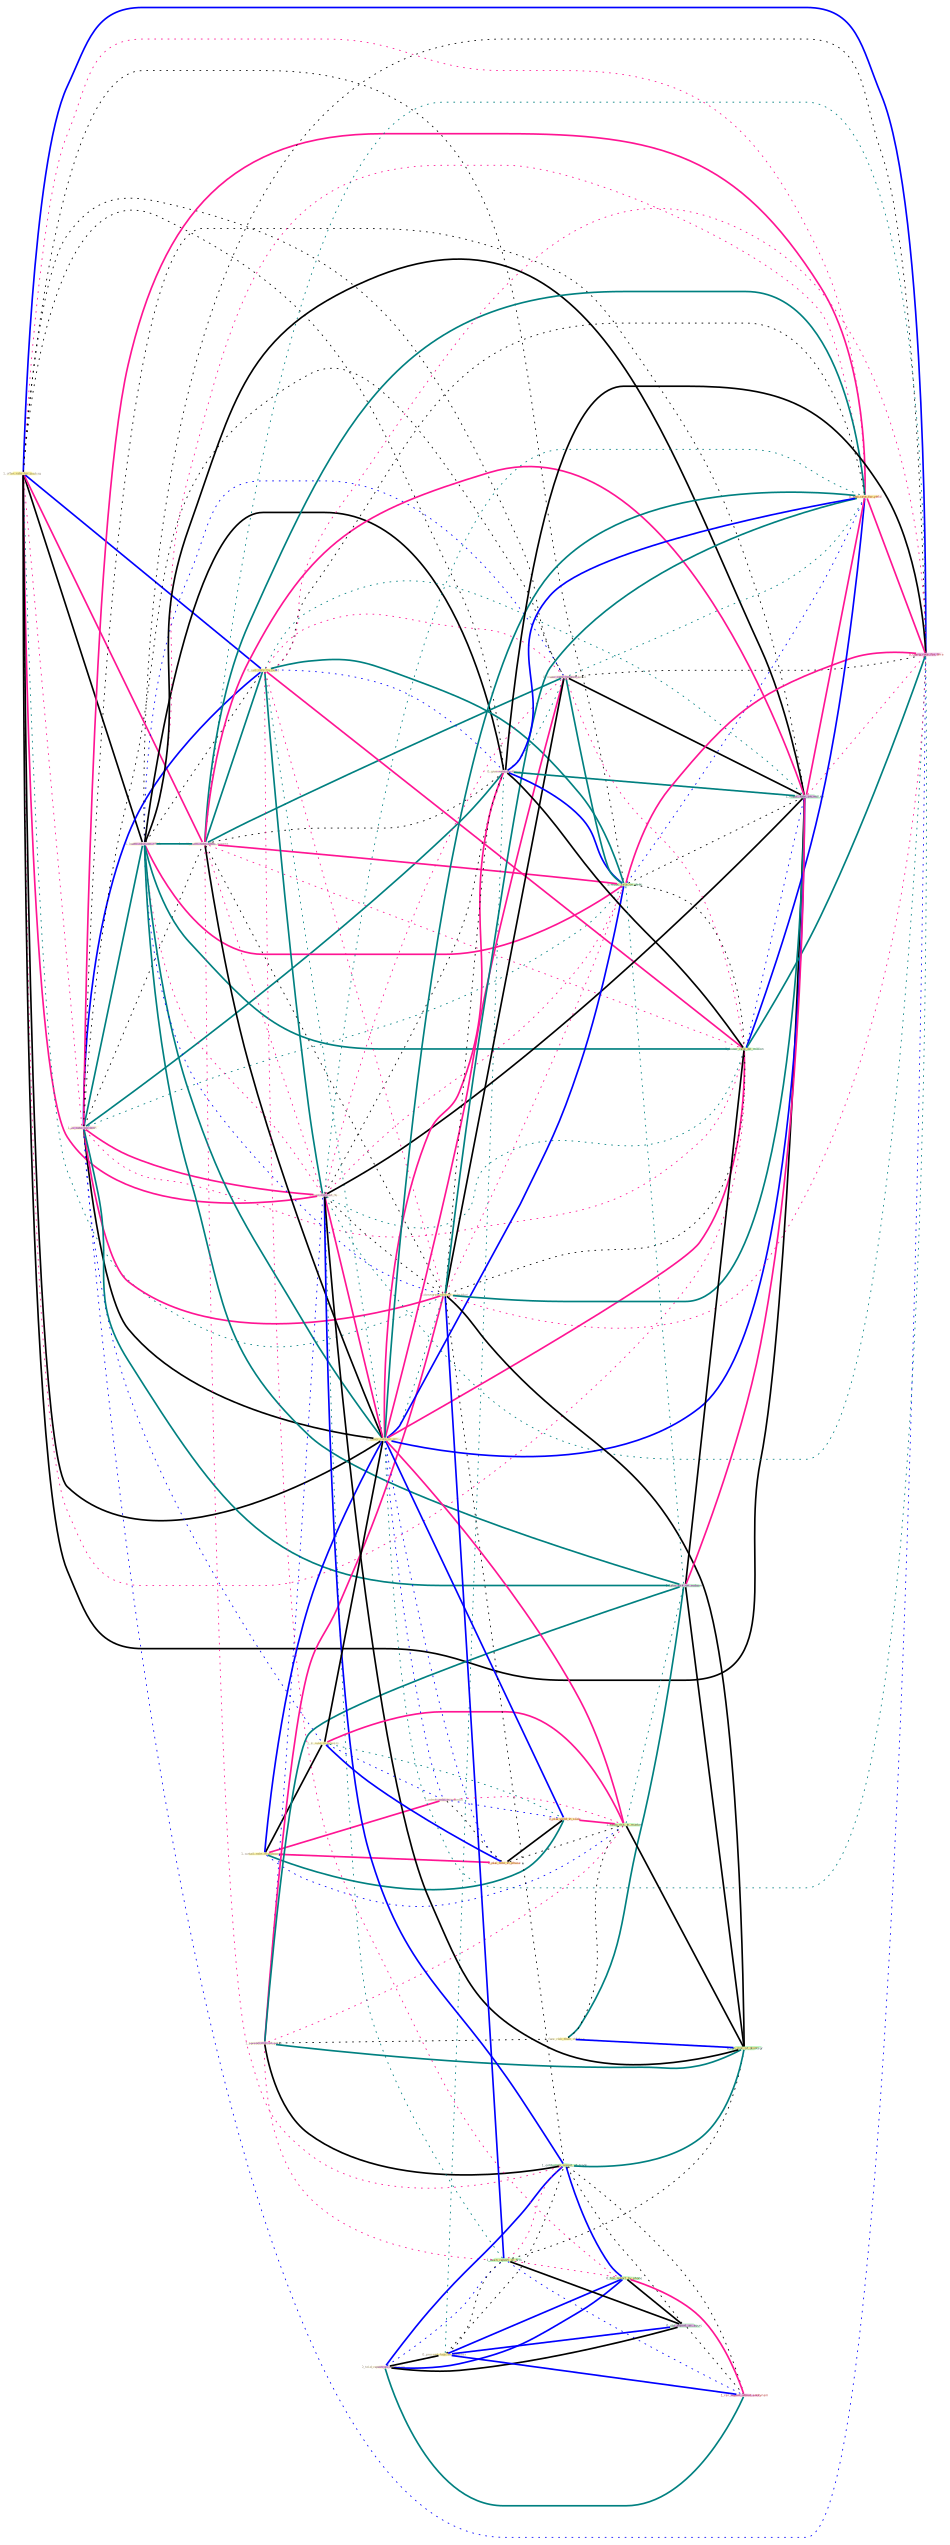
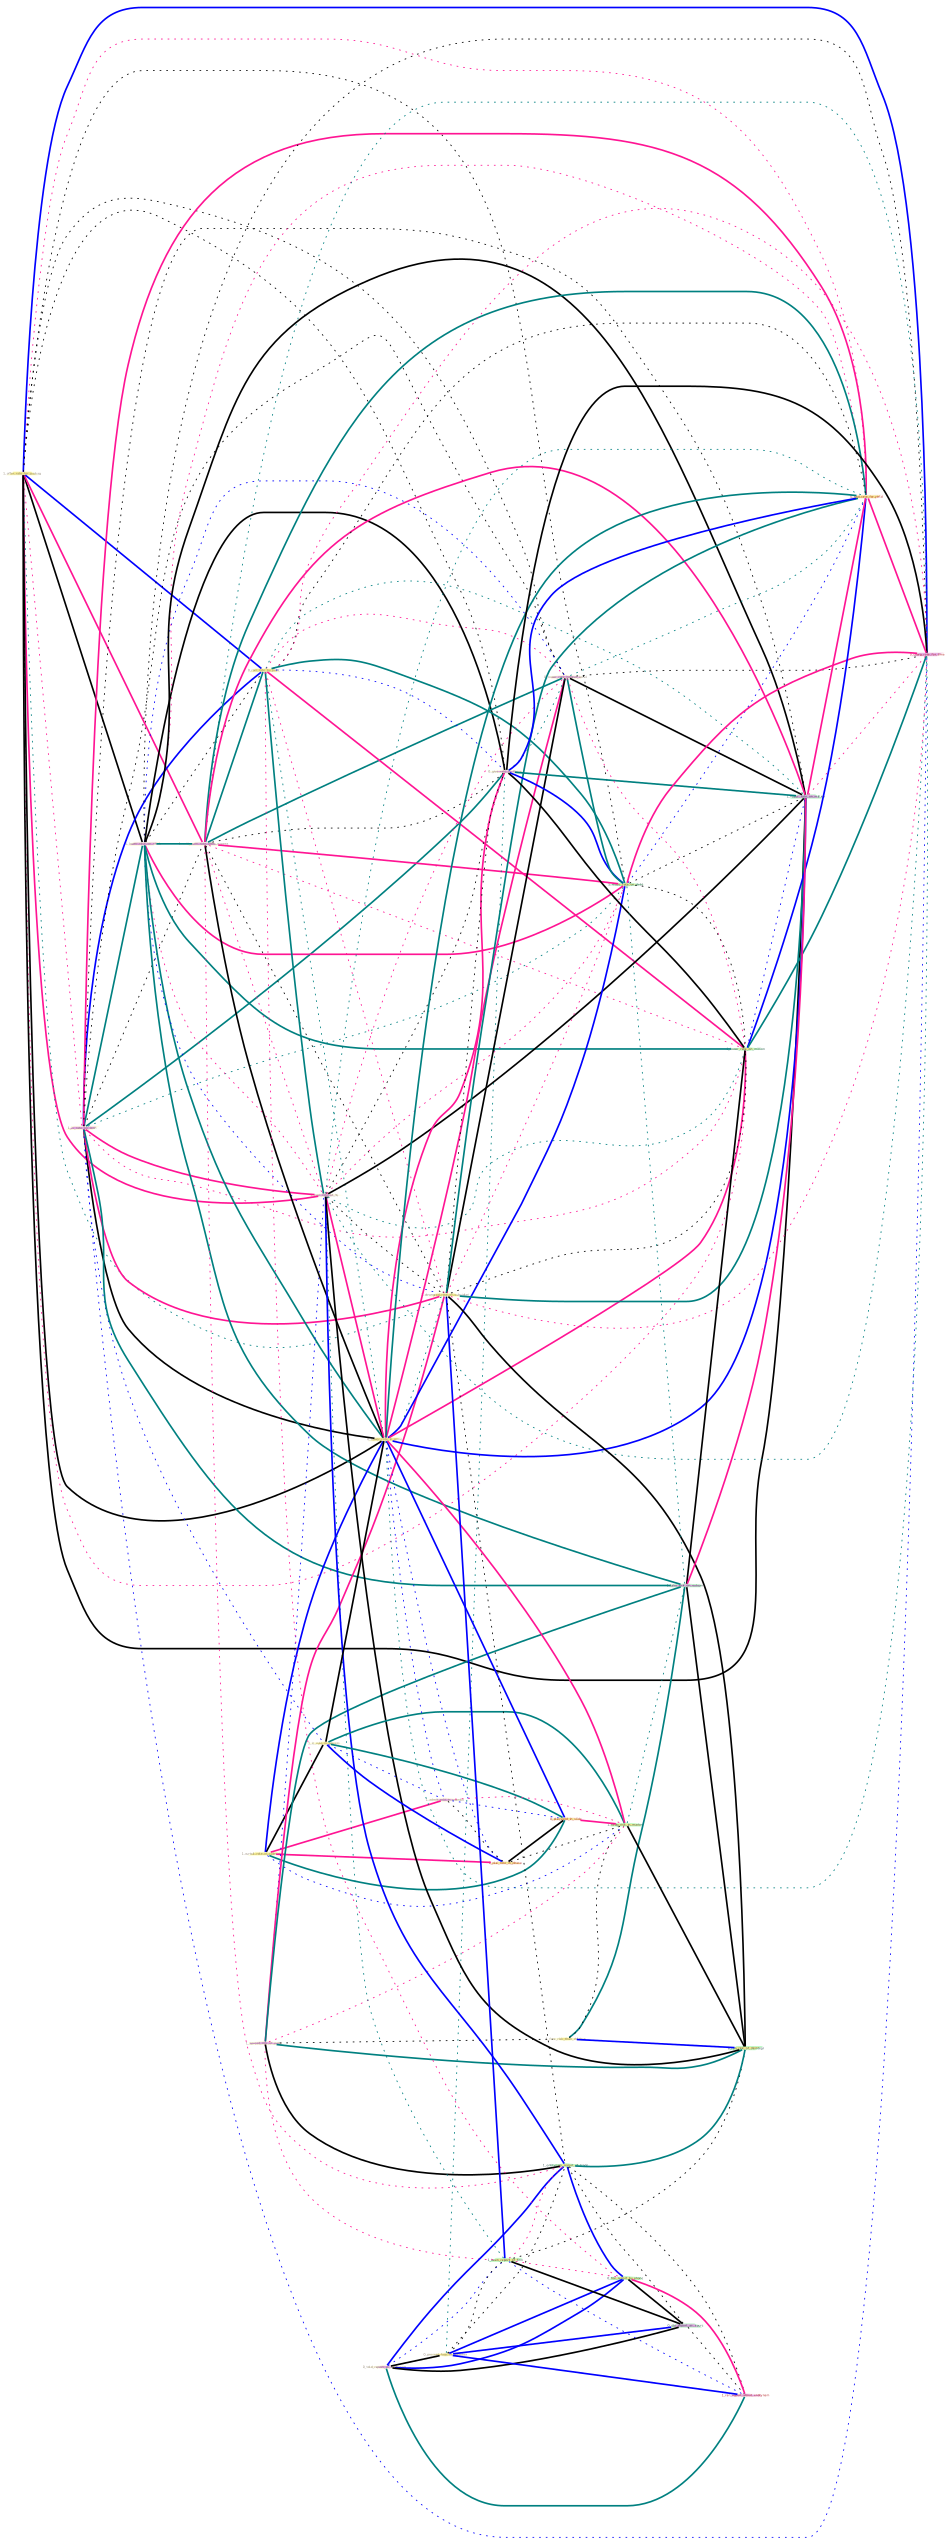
node "1_downgrad_rate_of_subsidiari": shape diamond -> trapezium
edge "1_is_rule_in_univers" -- "1_hedg_risk_in_market": color deeppink -> teal
edge "1_is_rule_in_univers" -- "0_plai_yield_in_slide": style dotted -> bold
node "1_curtail_role_in_subcontract": shape house -> parallelogram
